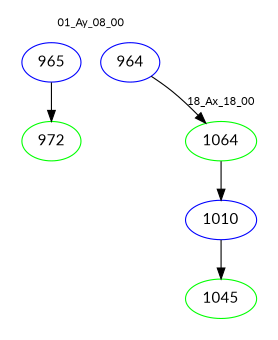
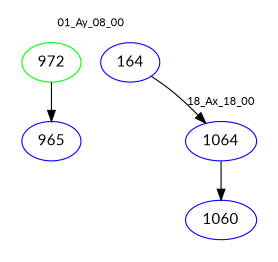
node "964": label "964" -> "164"
edge "965" -> "972": reversed
node "1064": color green -> blue
node "1010": label "1010" -> "1060"
node "1045": removed
